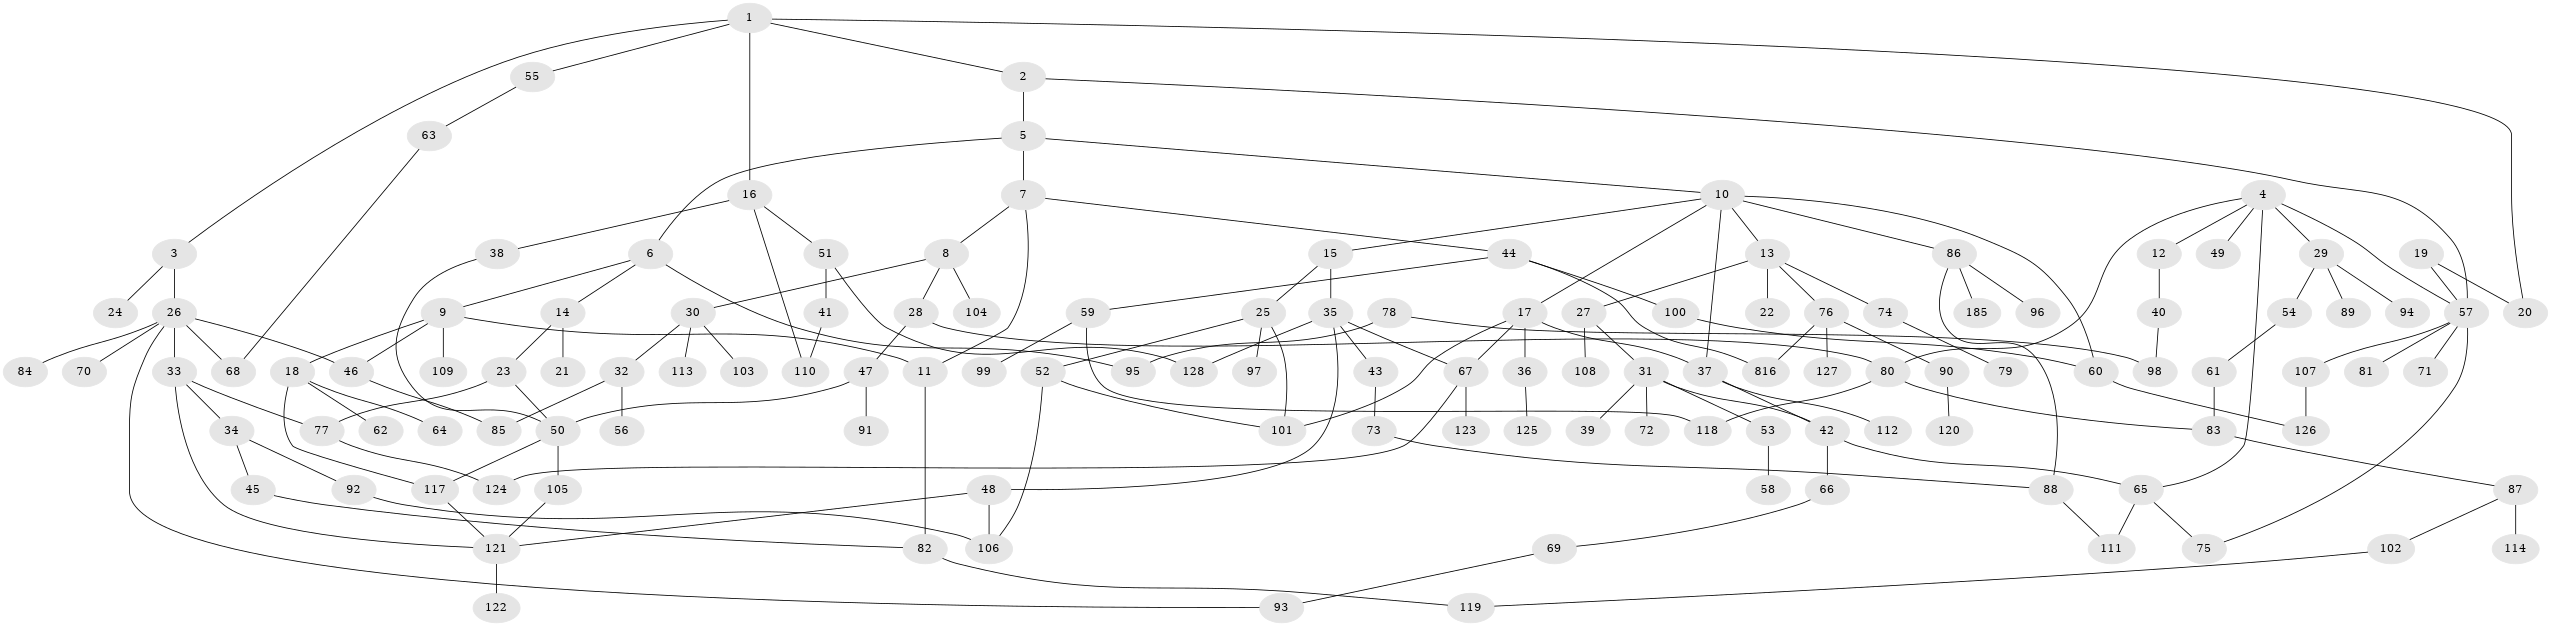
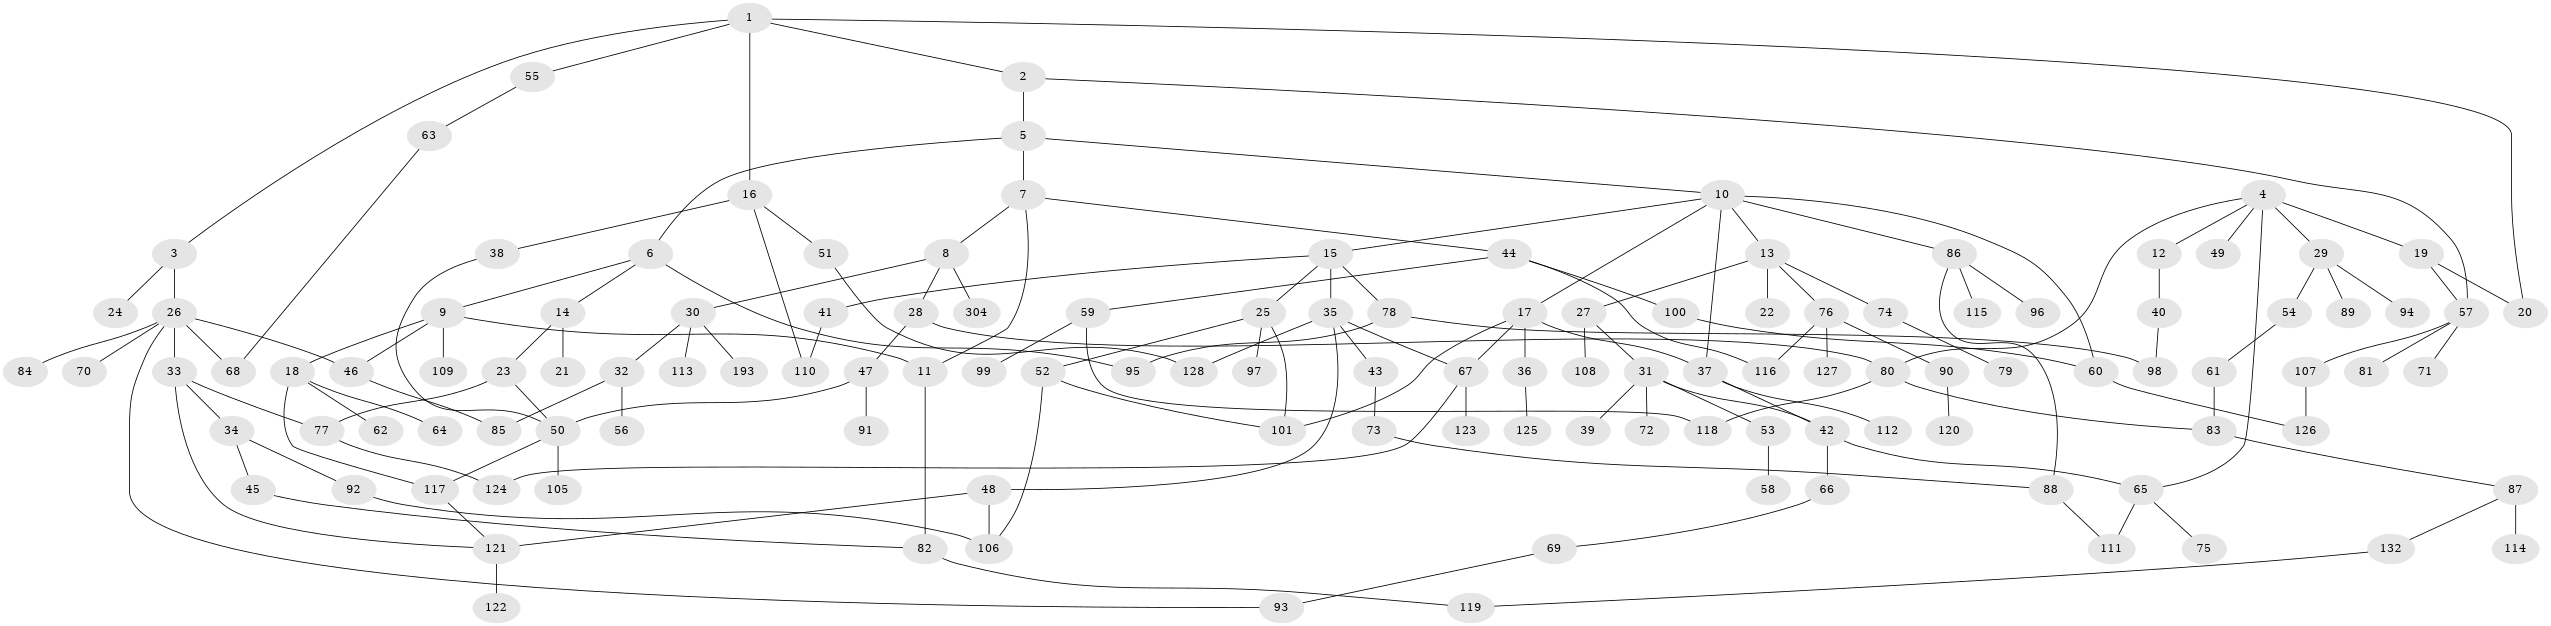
edge "4" -- "57": now "4" -- "19"
edge "15" -- "78": added
edge "51" -- "41": now "15" -- "41"
node "104": label "104" -> "304"
node "185": label "185" -> "115"
node "103": label "103" -> "193"
node "816": label "816" -> "116"
edge "57" -- "75": removed
edge "105" -- "121": removed
node "102": label "102" -> "132"
